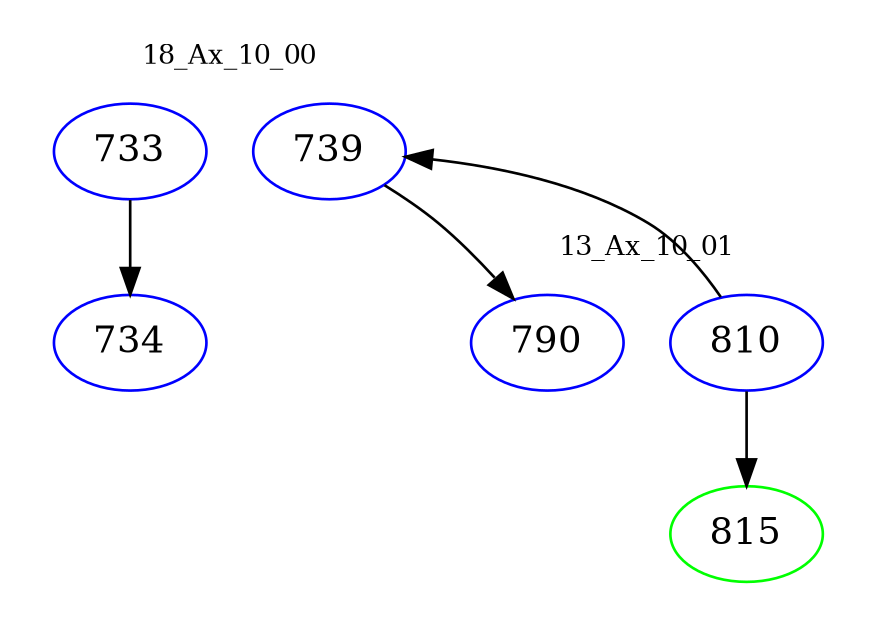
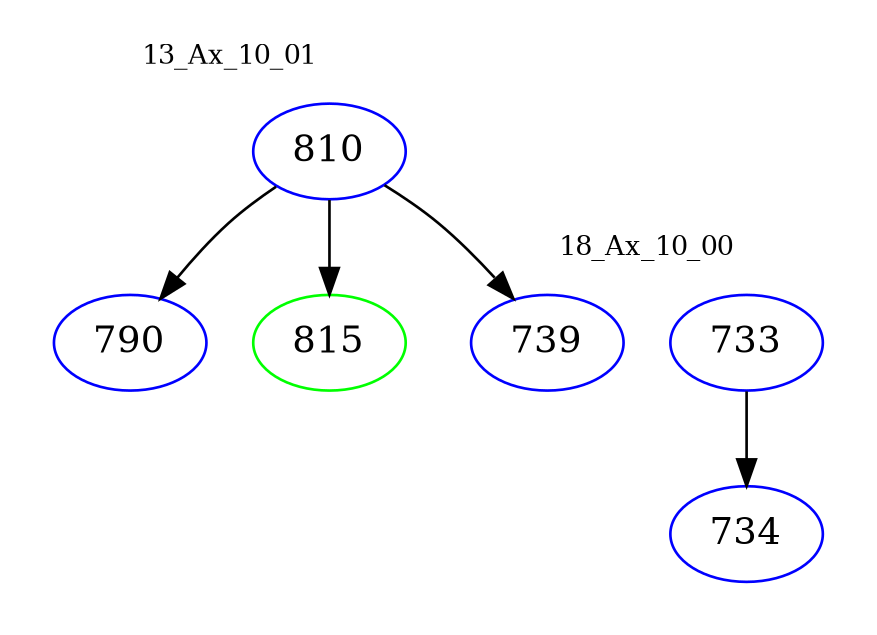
edge "739" -> "790": now "810" -> "790"
